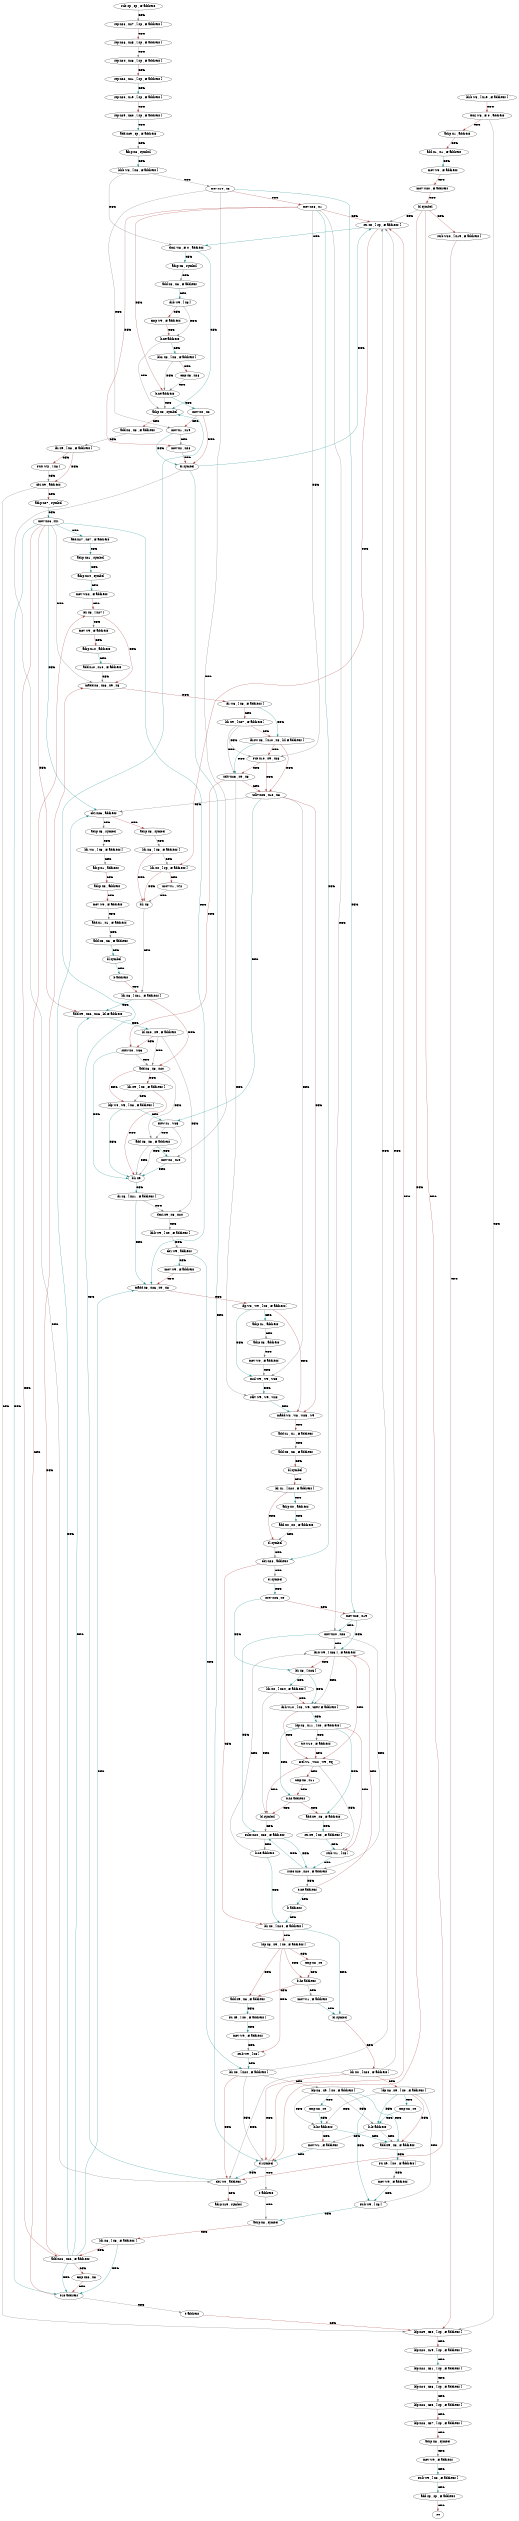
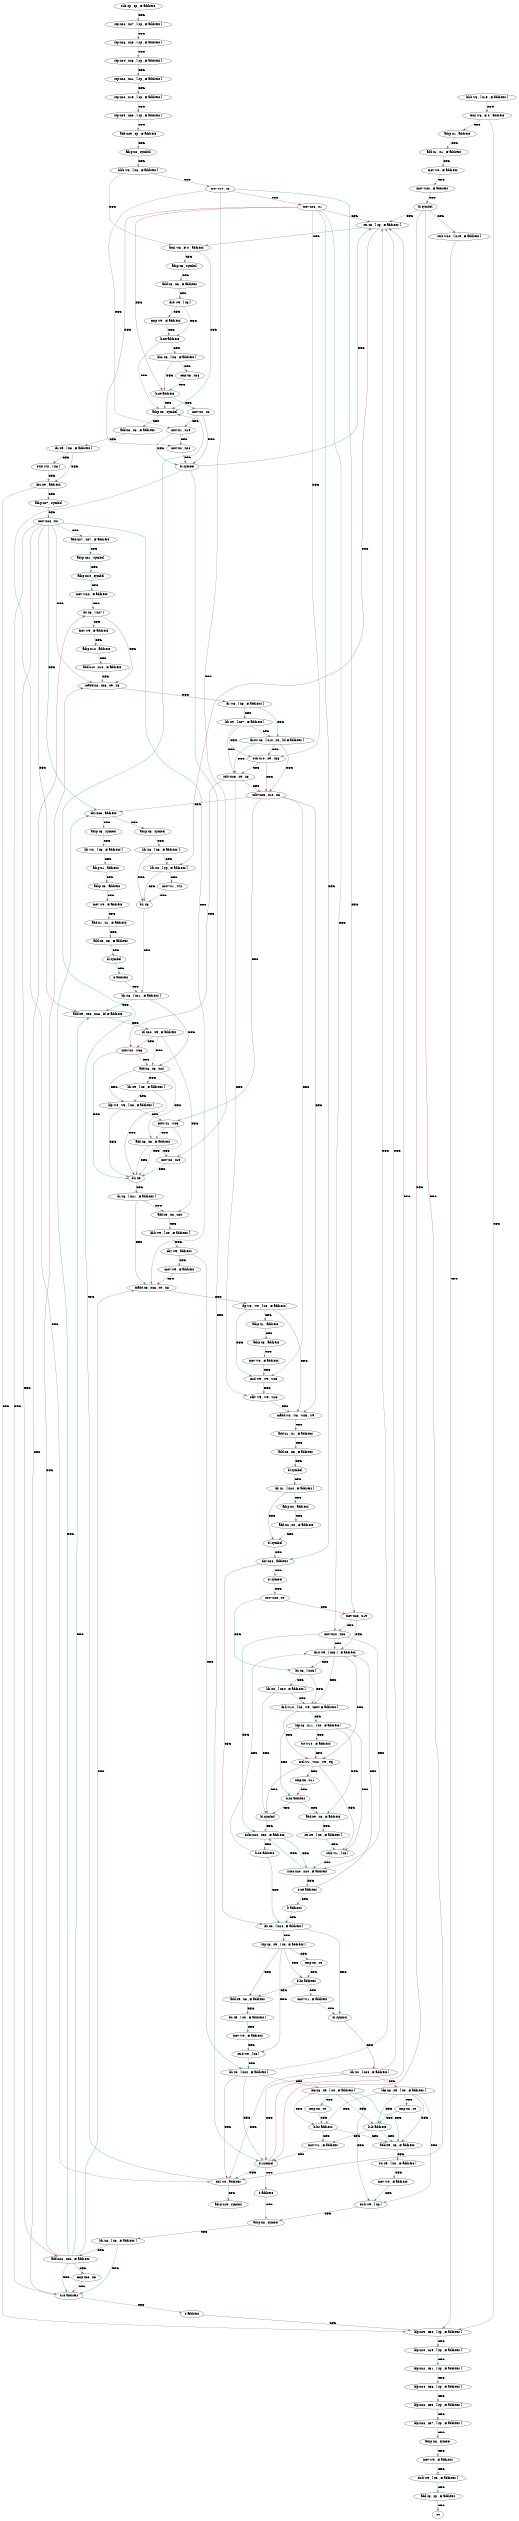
edge "ldr x0 , [ sp , # address ]" -> "blr x8": label "DFG" -> "CFG"
node "tbnz x9 , x8 , x20": label "tbnz x9 , x8 , x20" -> "add x9 , x8 , x20"
